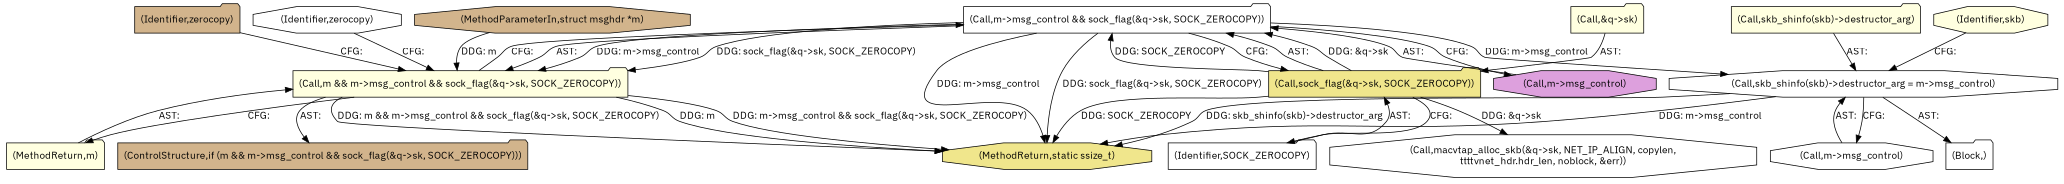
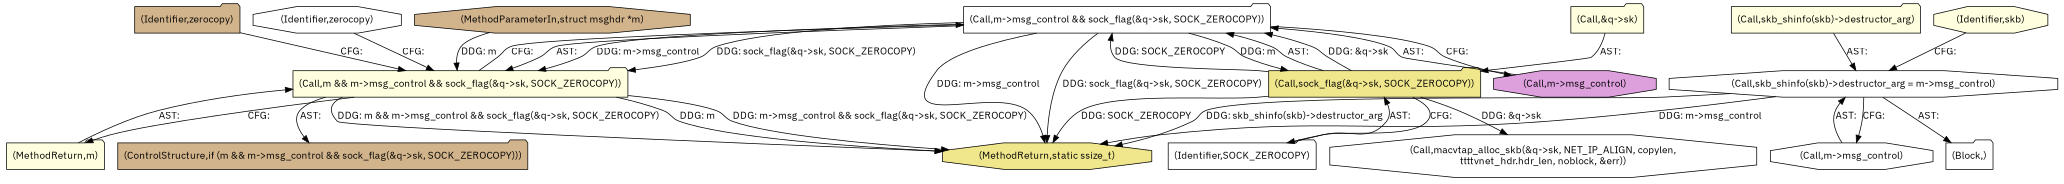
edge "(Call,m->msg_control && sock_flag(&q->sk, SOCK_ZEROCOPY))" -> "(Call,sock_flag(&q->sk, SOCK_ZEROCOPY))": label "CFG: " -> "DDG: m"
edge "(Call,m->msg_control && sock_flag(&q->sk, SOCK_ZEROCOPY))" -> "(Call,skb_shinfo(skb)->destructor_arg = m->msg_control)": removed, label "DDG: m->msg_control"
